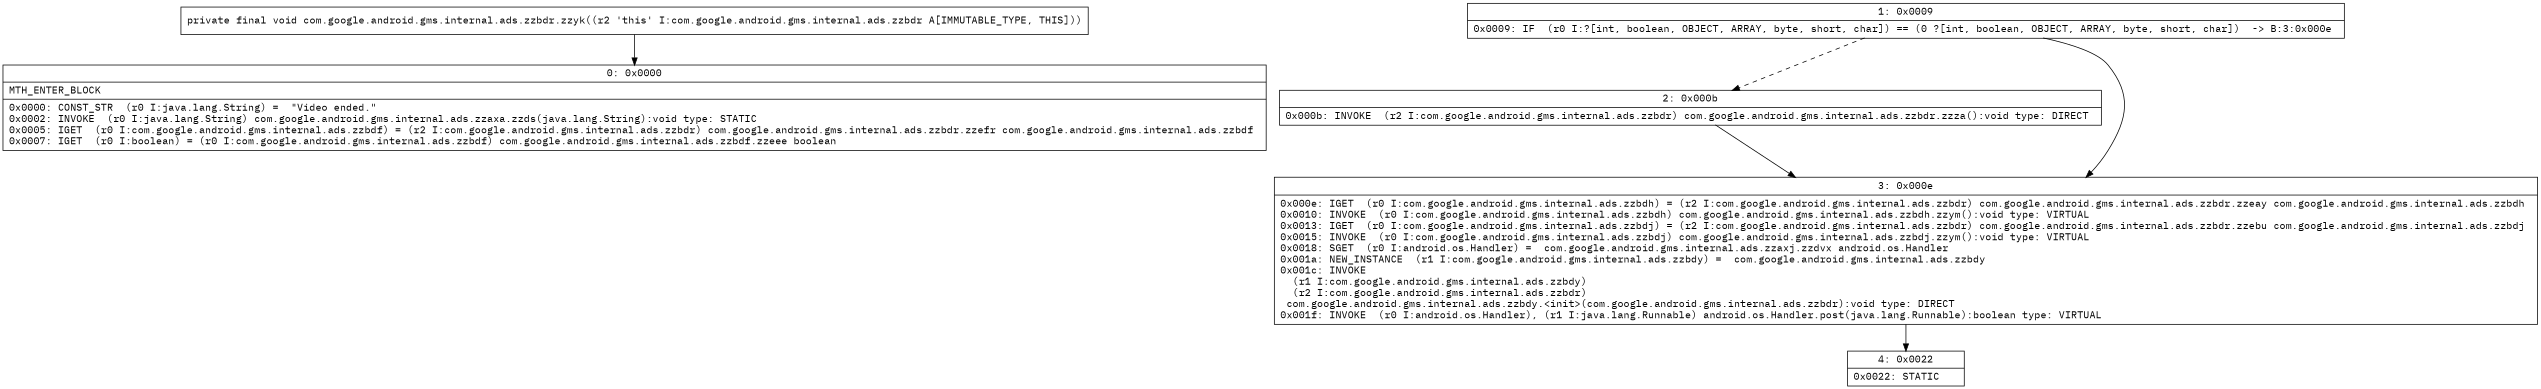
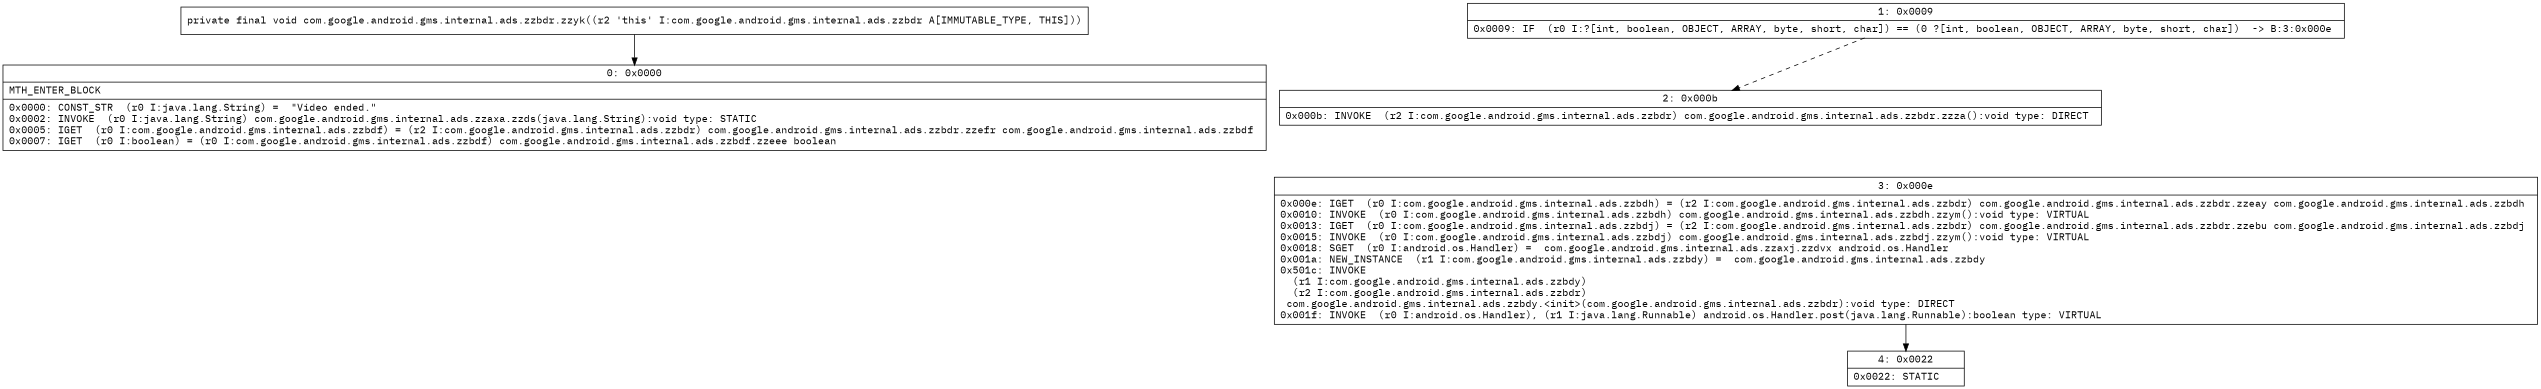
edge "1: 0x0009" -> "3: 0x000e": removed
edge "2: 0x000b" -> "3: 0x000e": removed
node "3: 0x000e": text "0x001c: INVOKE" -> "0x501c: INVOKE"
